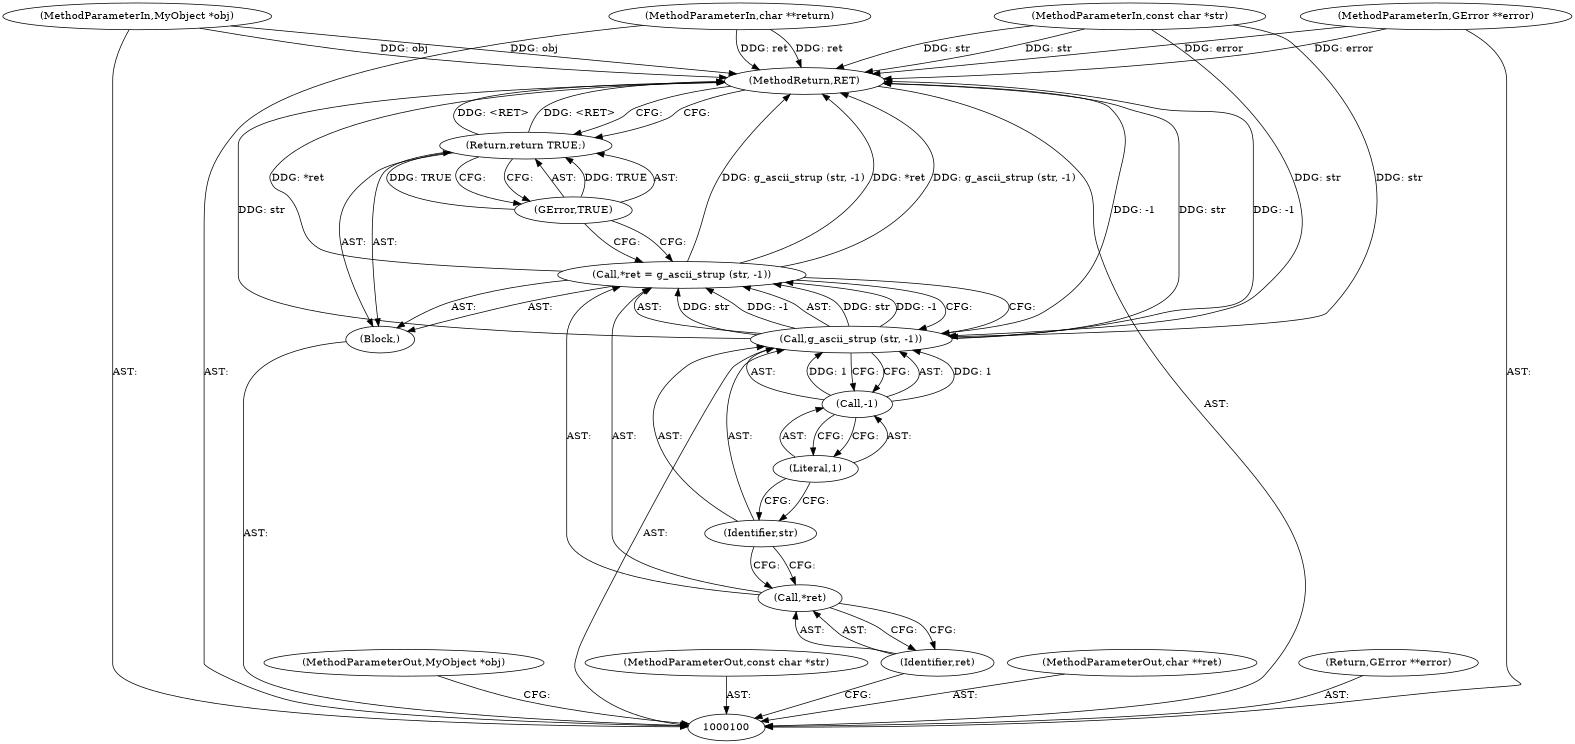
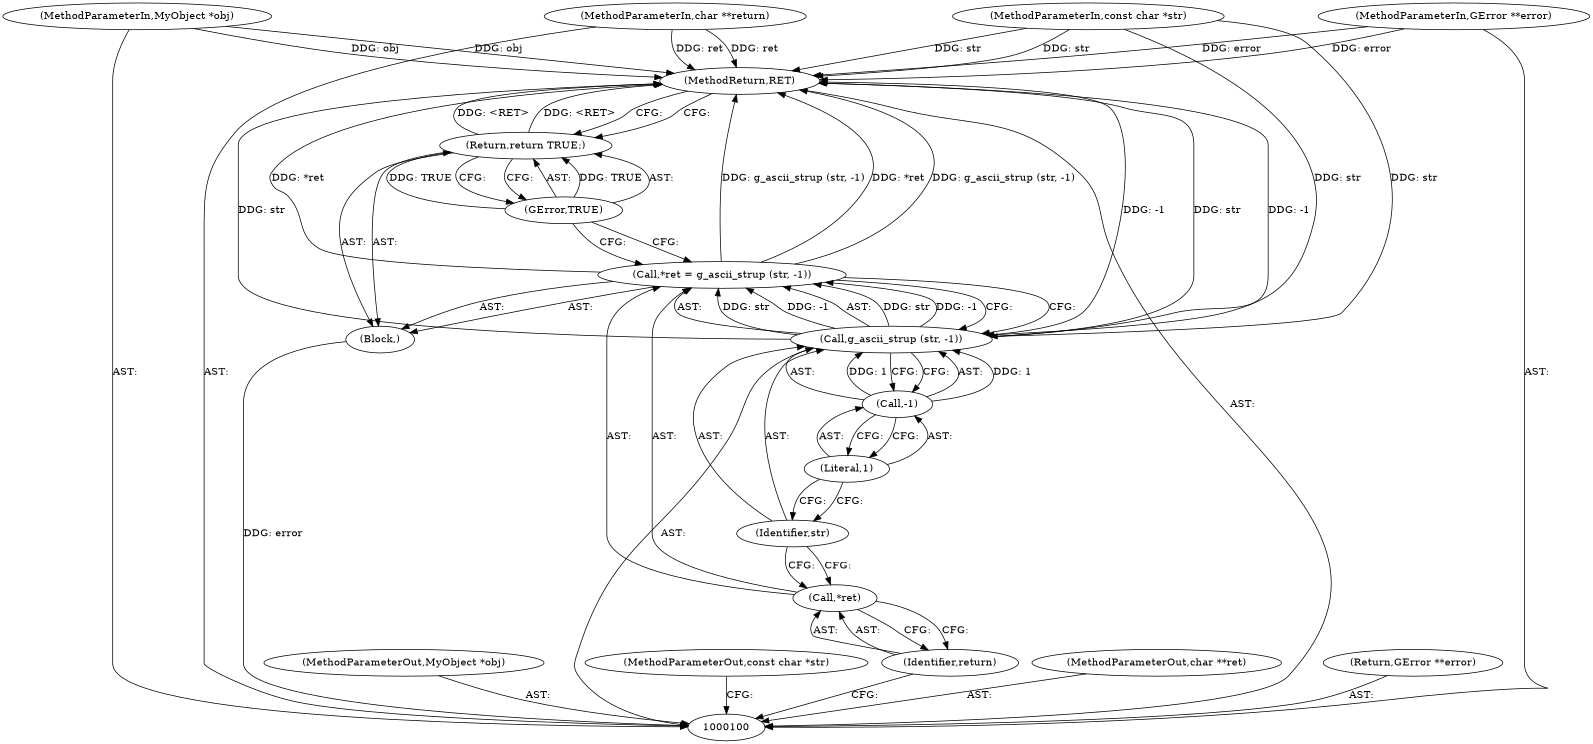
edge "(Block,)" -> "1000100": label "AST: " -> "DDG: error"
node "(Identifier,ret)": label "(Identifier,ret)" -> "(Identifier,return)"
edge "(MethodParameterOut,MyObject *obj)" -> "1000100": label "CFG: " -> "AST: "
edge "(MethodParameterOut,const char *str)" -> "1000100": label "AST: " -> "CFG: "
